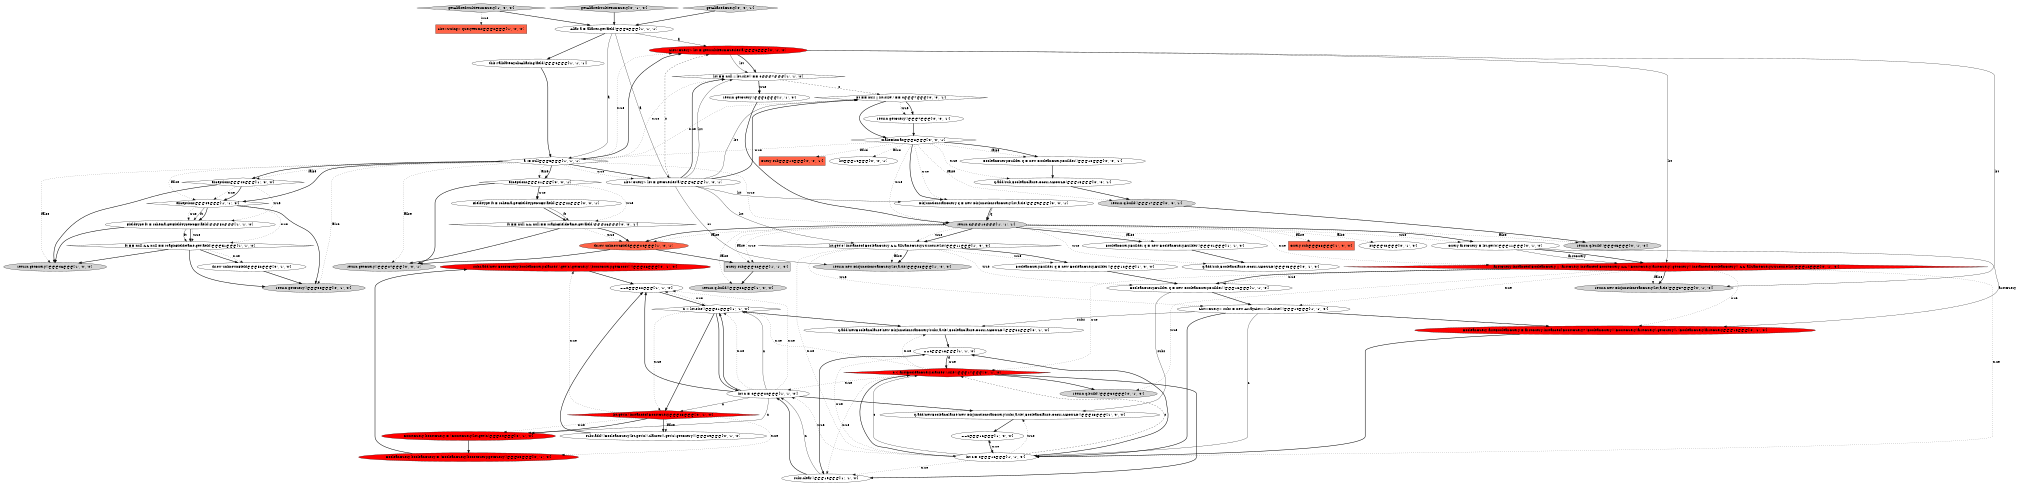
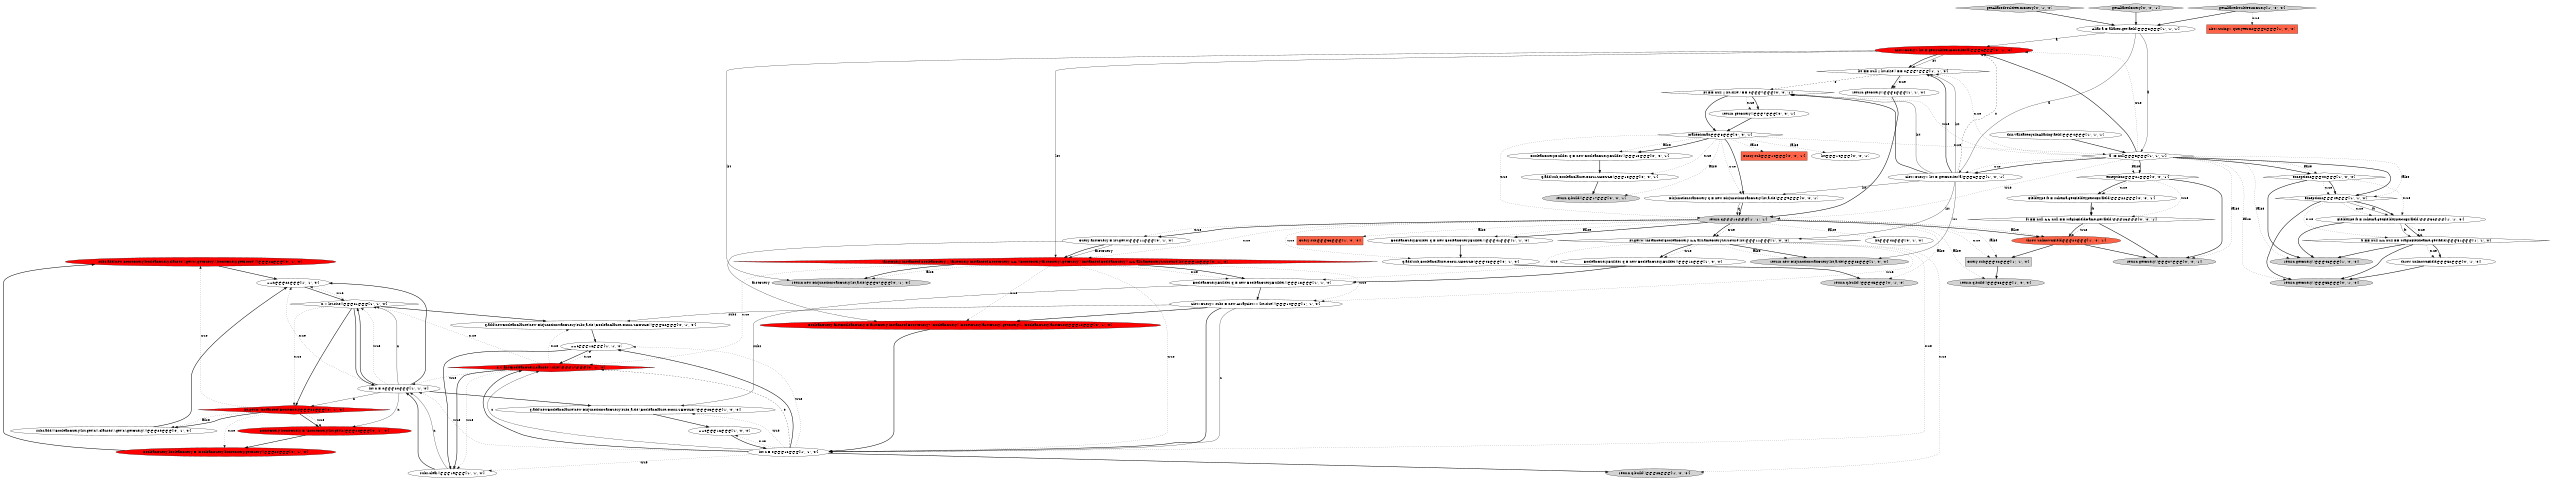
edge "Alias a = aliases.get(field)@@@3@@@['1', '1', '1']" -> "this.validateCyclicAliasing(field)@@@4@@@['1', '1', '1']": removed
edge "return q.build()@@@17@@@['0', '0', '1']" -> "return q.build()@@@45@@@['0', '1', '0']": now "q.add(sub,BooleanClause.Occur.SHOULD)@@@43@@@['0', '1', '0']" -> "return q.build()@@@45@@@['0', '1', '0']"
node "return q.build()@@@34@@@['0', '1', '0']": removed
node "return q.build()@@@25@@@['1', '0', '0']": added
